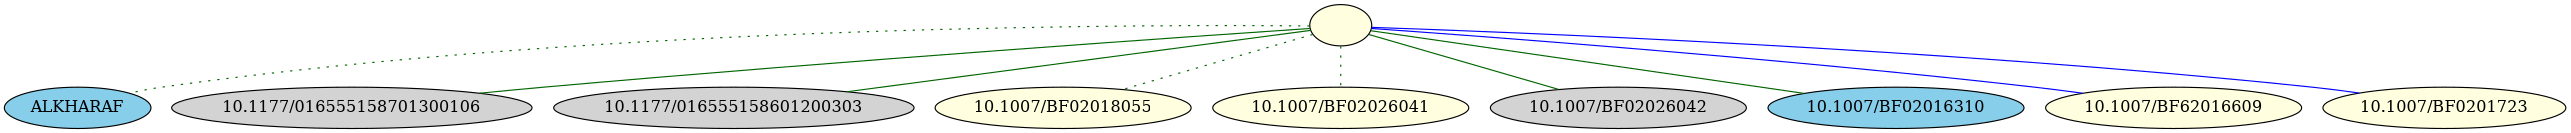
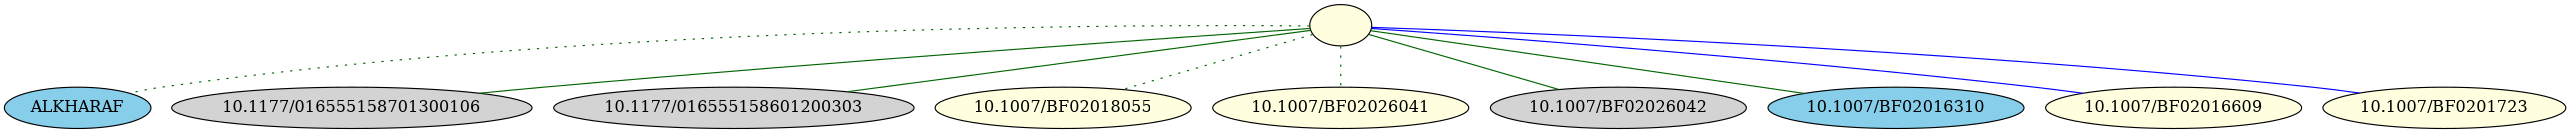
node "10.1007/BF62016609": label "10.1007/BF62016609" -> "10.1007/BF02016609"
